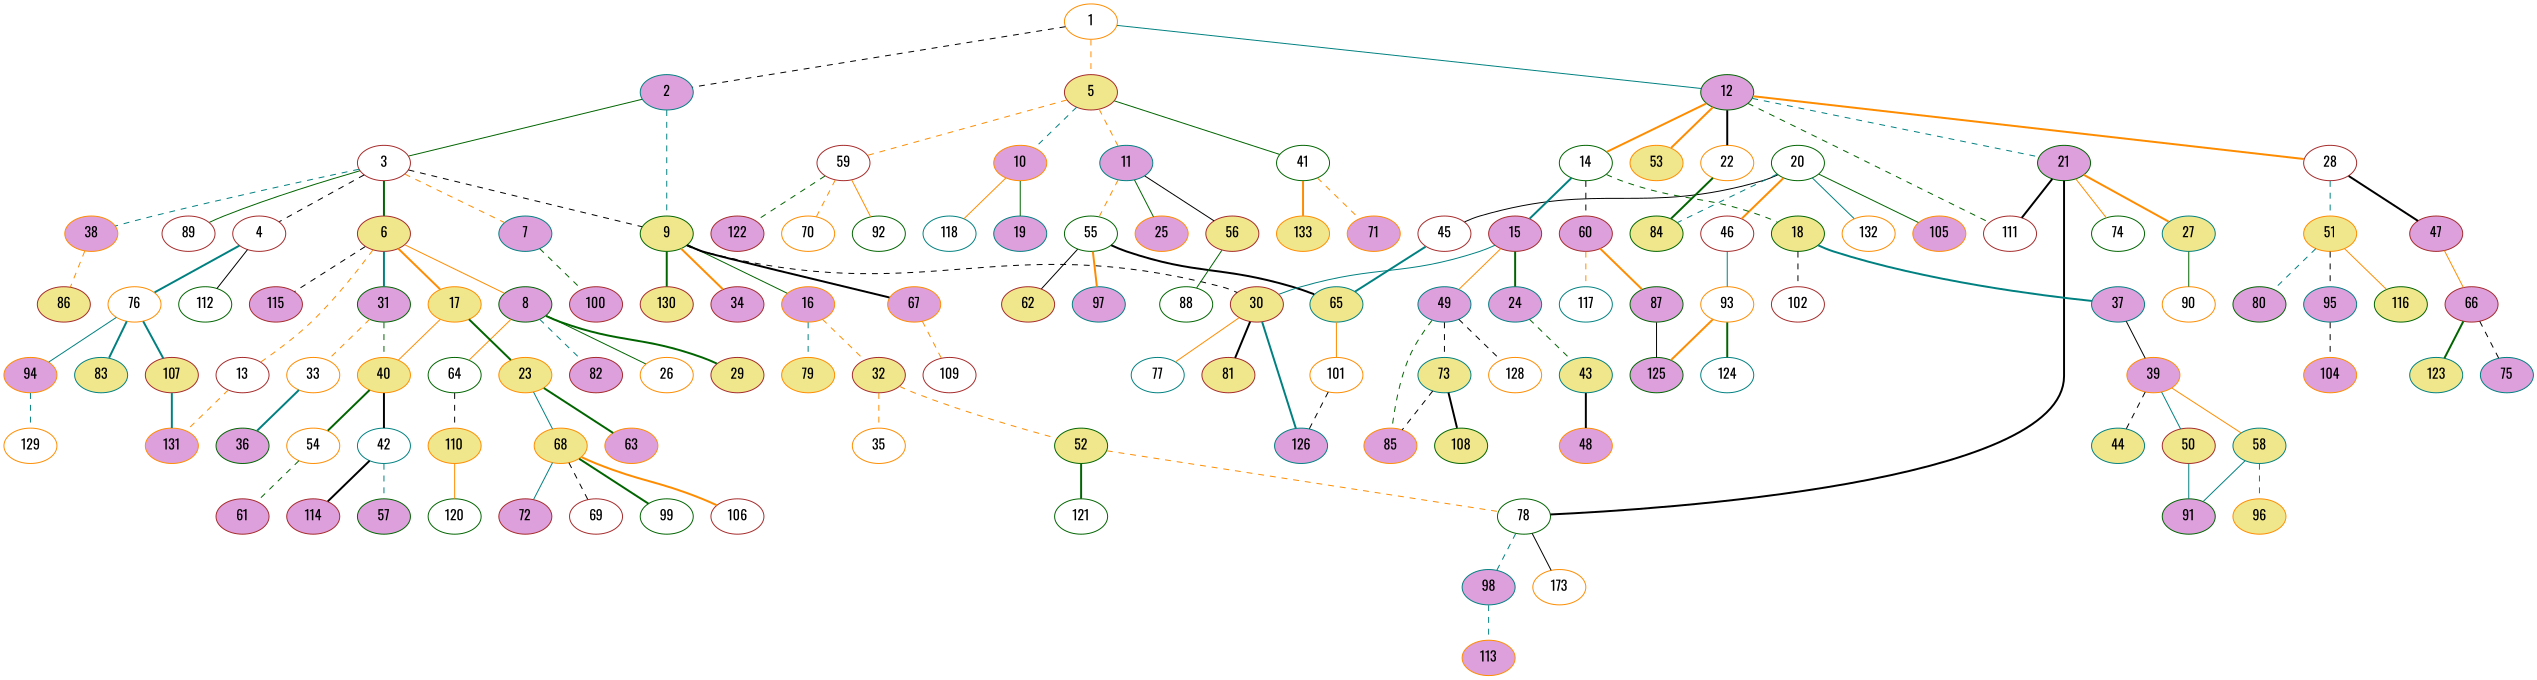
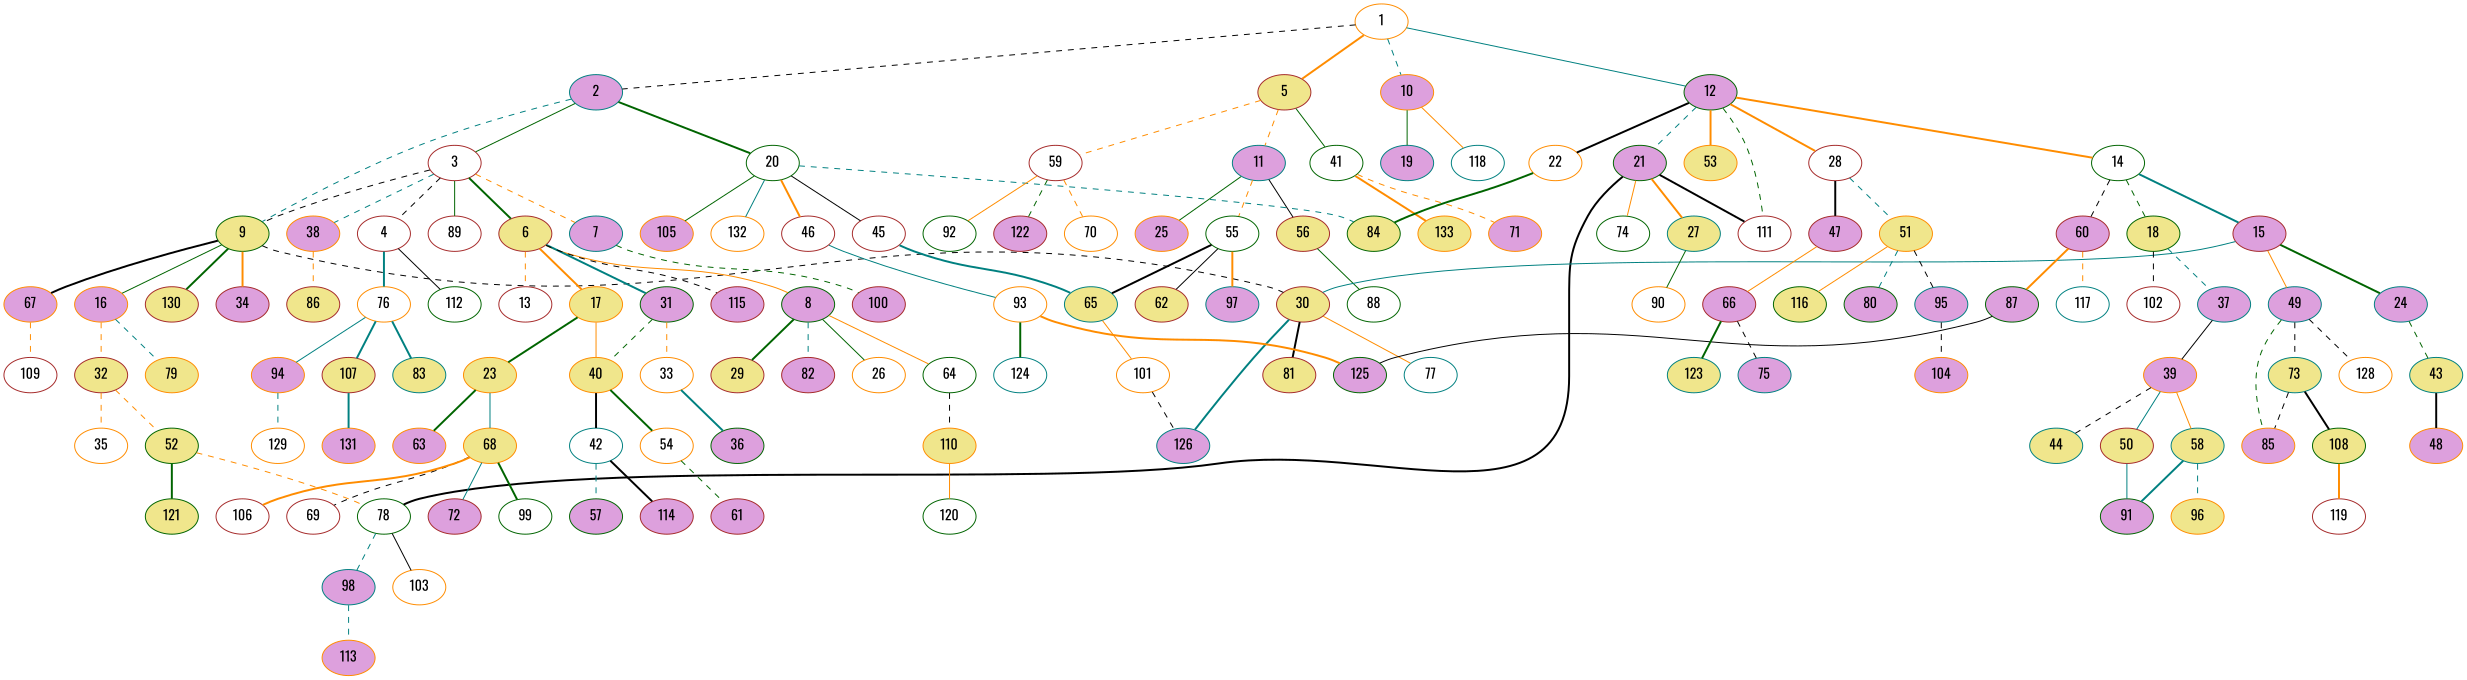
edge "1" -- "5": style dashed -> bold
edge "2" -- "20": added
edge "5" -- "10": now "1" -- "10"
edge "18" -- "37": style bold -> dashed
edge "13" -- "131": removed
edge "58" -- "91": style solid -> bold
node "121": fillcolor white -> khaki
node "119": added
node "173": label "173" -> "103"
